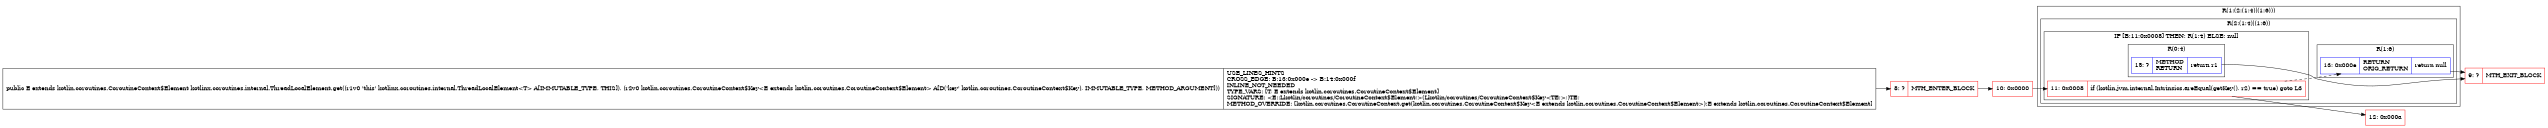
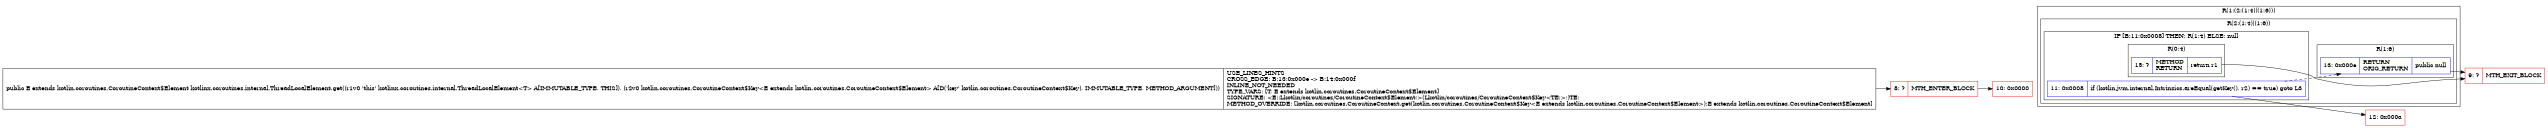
node "13: 0x000e": text "return null" -> "public null"
edge "10: 0x0000" -> "11: 0x0008": removed
node "11: 0x0008": color red -> blue
